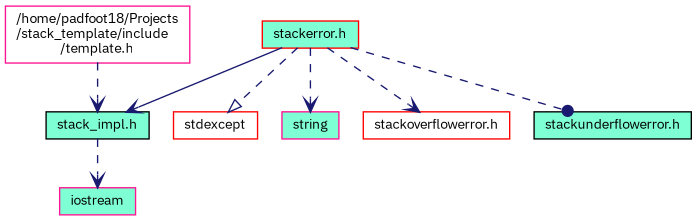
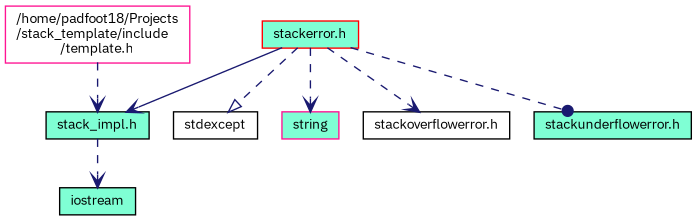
node "stdexcept": color red -> black
node "stackoverflowerror.h": color red -> black
node "iostream": color deeppink -> black
